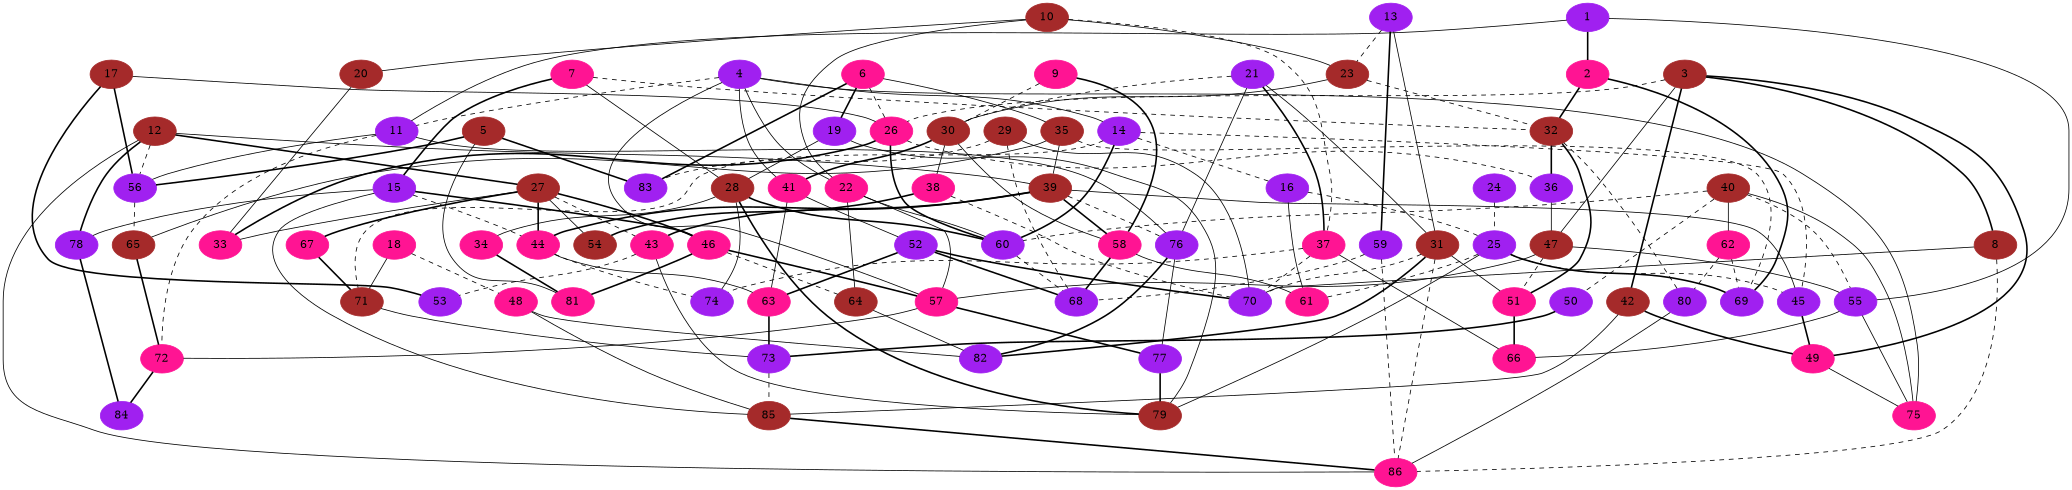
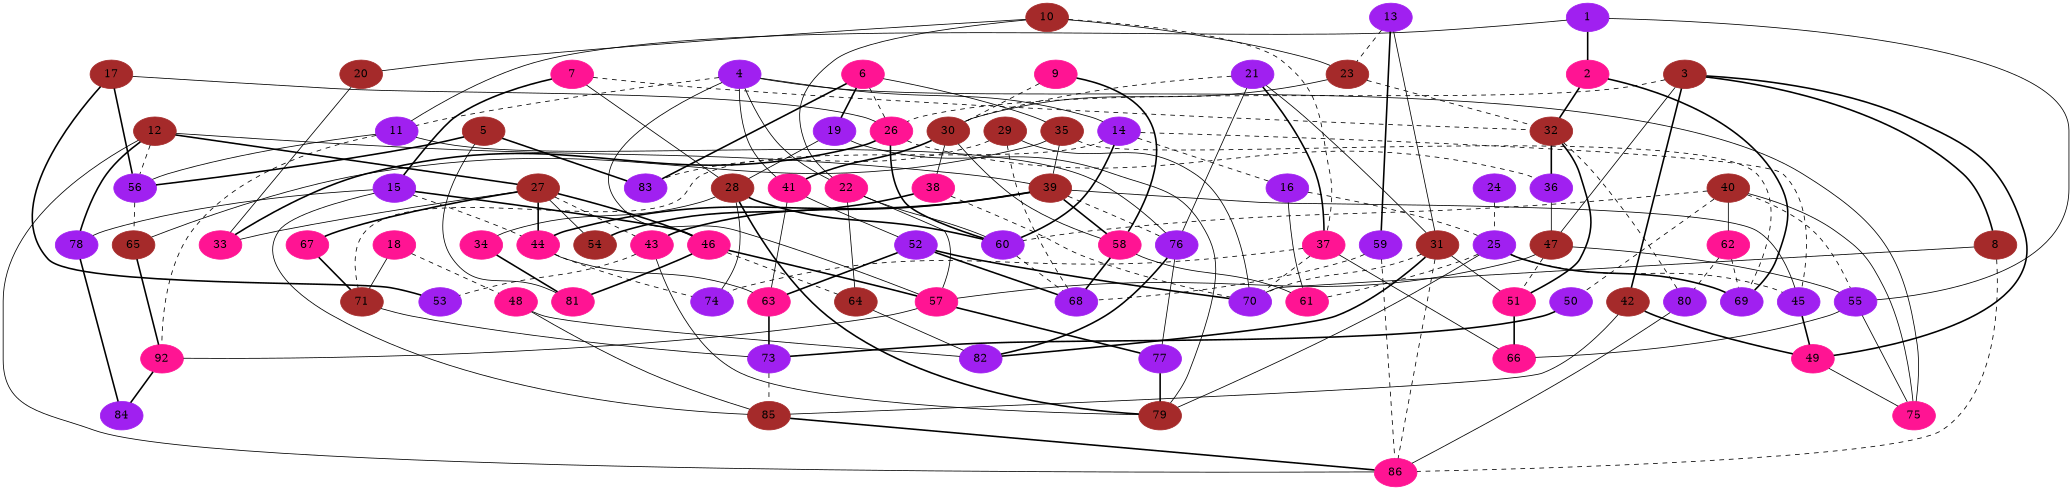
node "72": label "72" -> "92"
